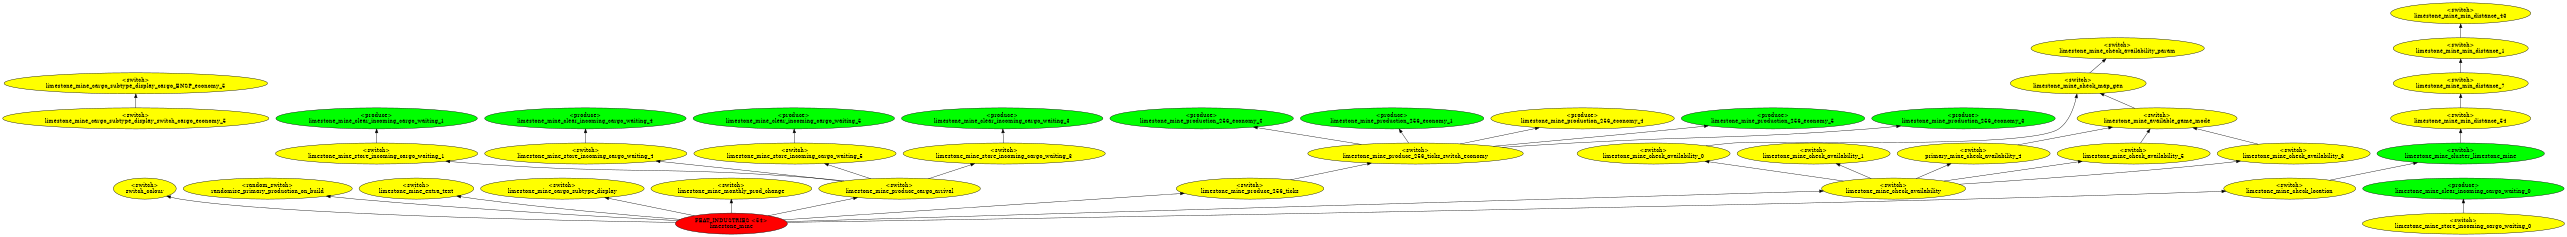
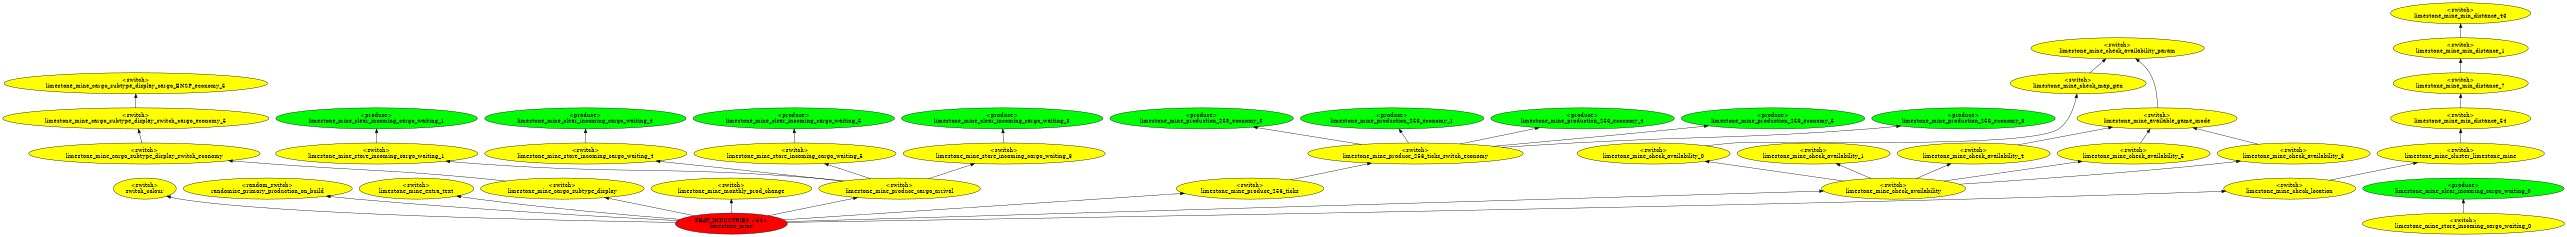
edge "<switch> limestone_mine_available_game_mode" -> "<switch> limestone_mine_check_map_gen": now "<switch> limestone_mine_available_game_mode" -> "<switch> limestone_mine_check_availability_param"
node "<produce> limestone_mine_production_256_economy_0": label "<produce> limestone_mine_production_256_economy_0" -> "<produce> limestone_mine_production_259_economy_0"
node "<produce> limestone_mine_production_256_economy_4": fillcolor yellow -> green
node "<switch> limestone_mine_cargo_subtype_display_switch_economy": added
node "<switch> primary_mine_check_availability_4": label "<switch> primary_mine_check_availability_4" -> "<switch> limestone_mine_check_availability_4"
node "<switch> limestone_mine_cluster_limestone_mine": fillcolor green -> yellow
